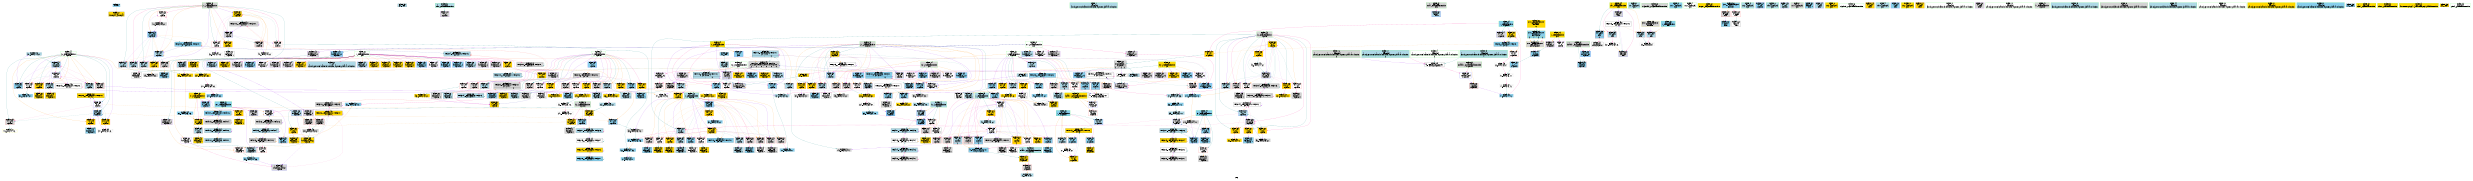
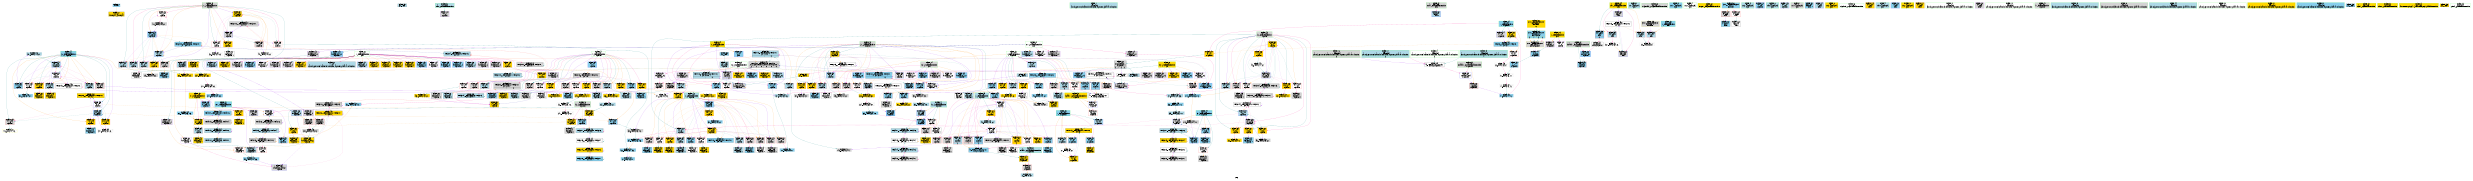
node "NodeID: 44": fillcolor white -> skyblue
